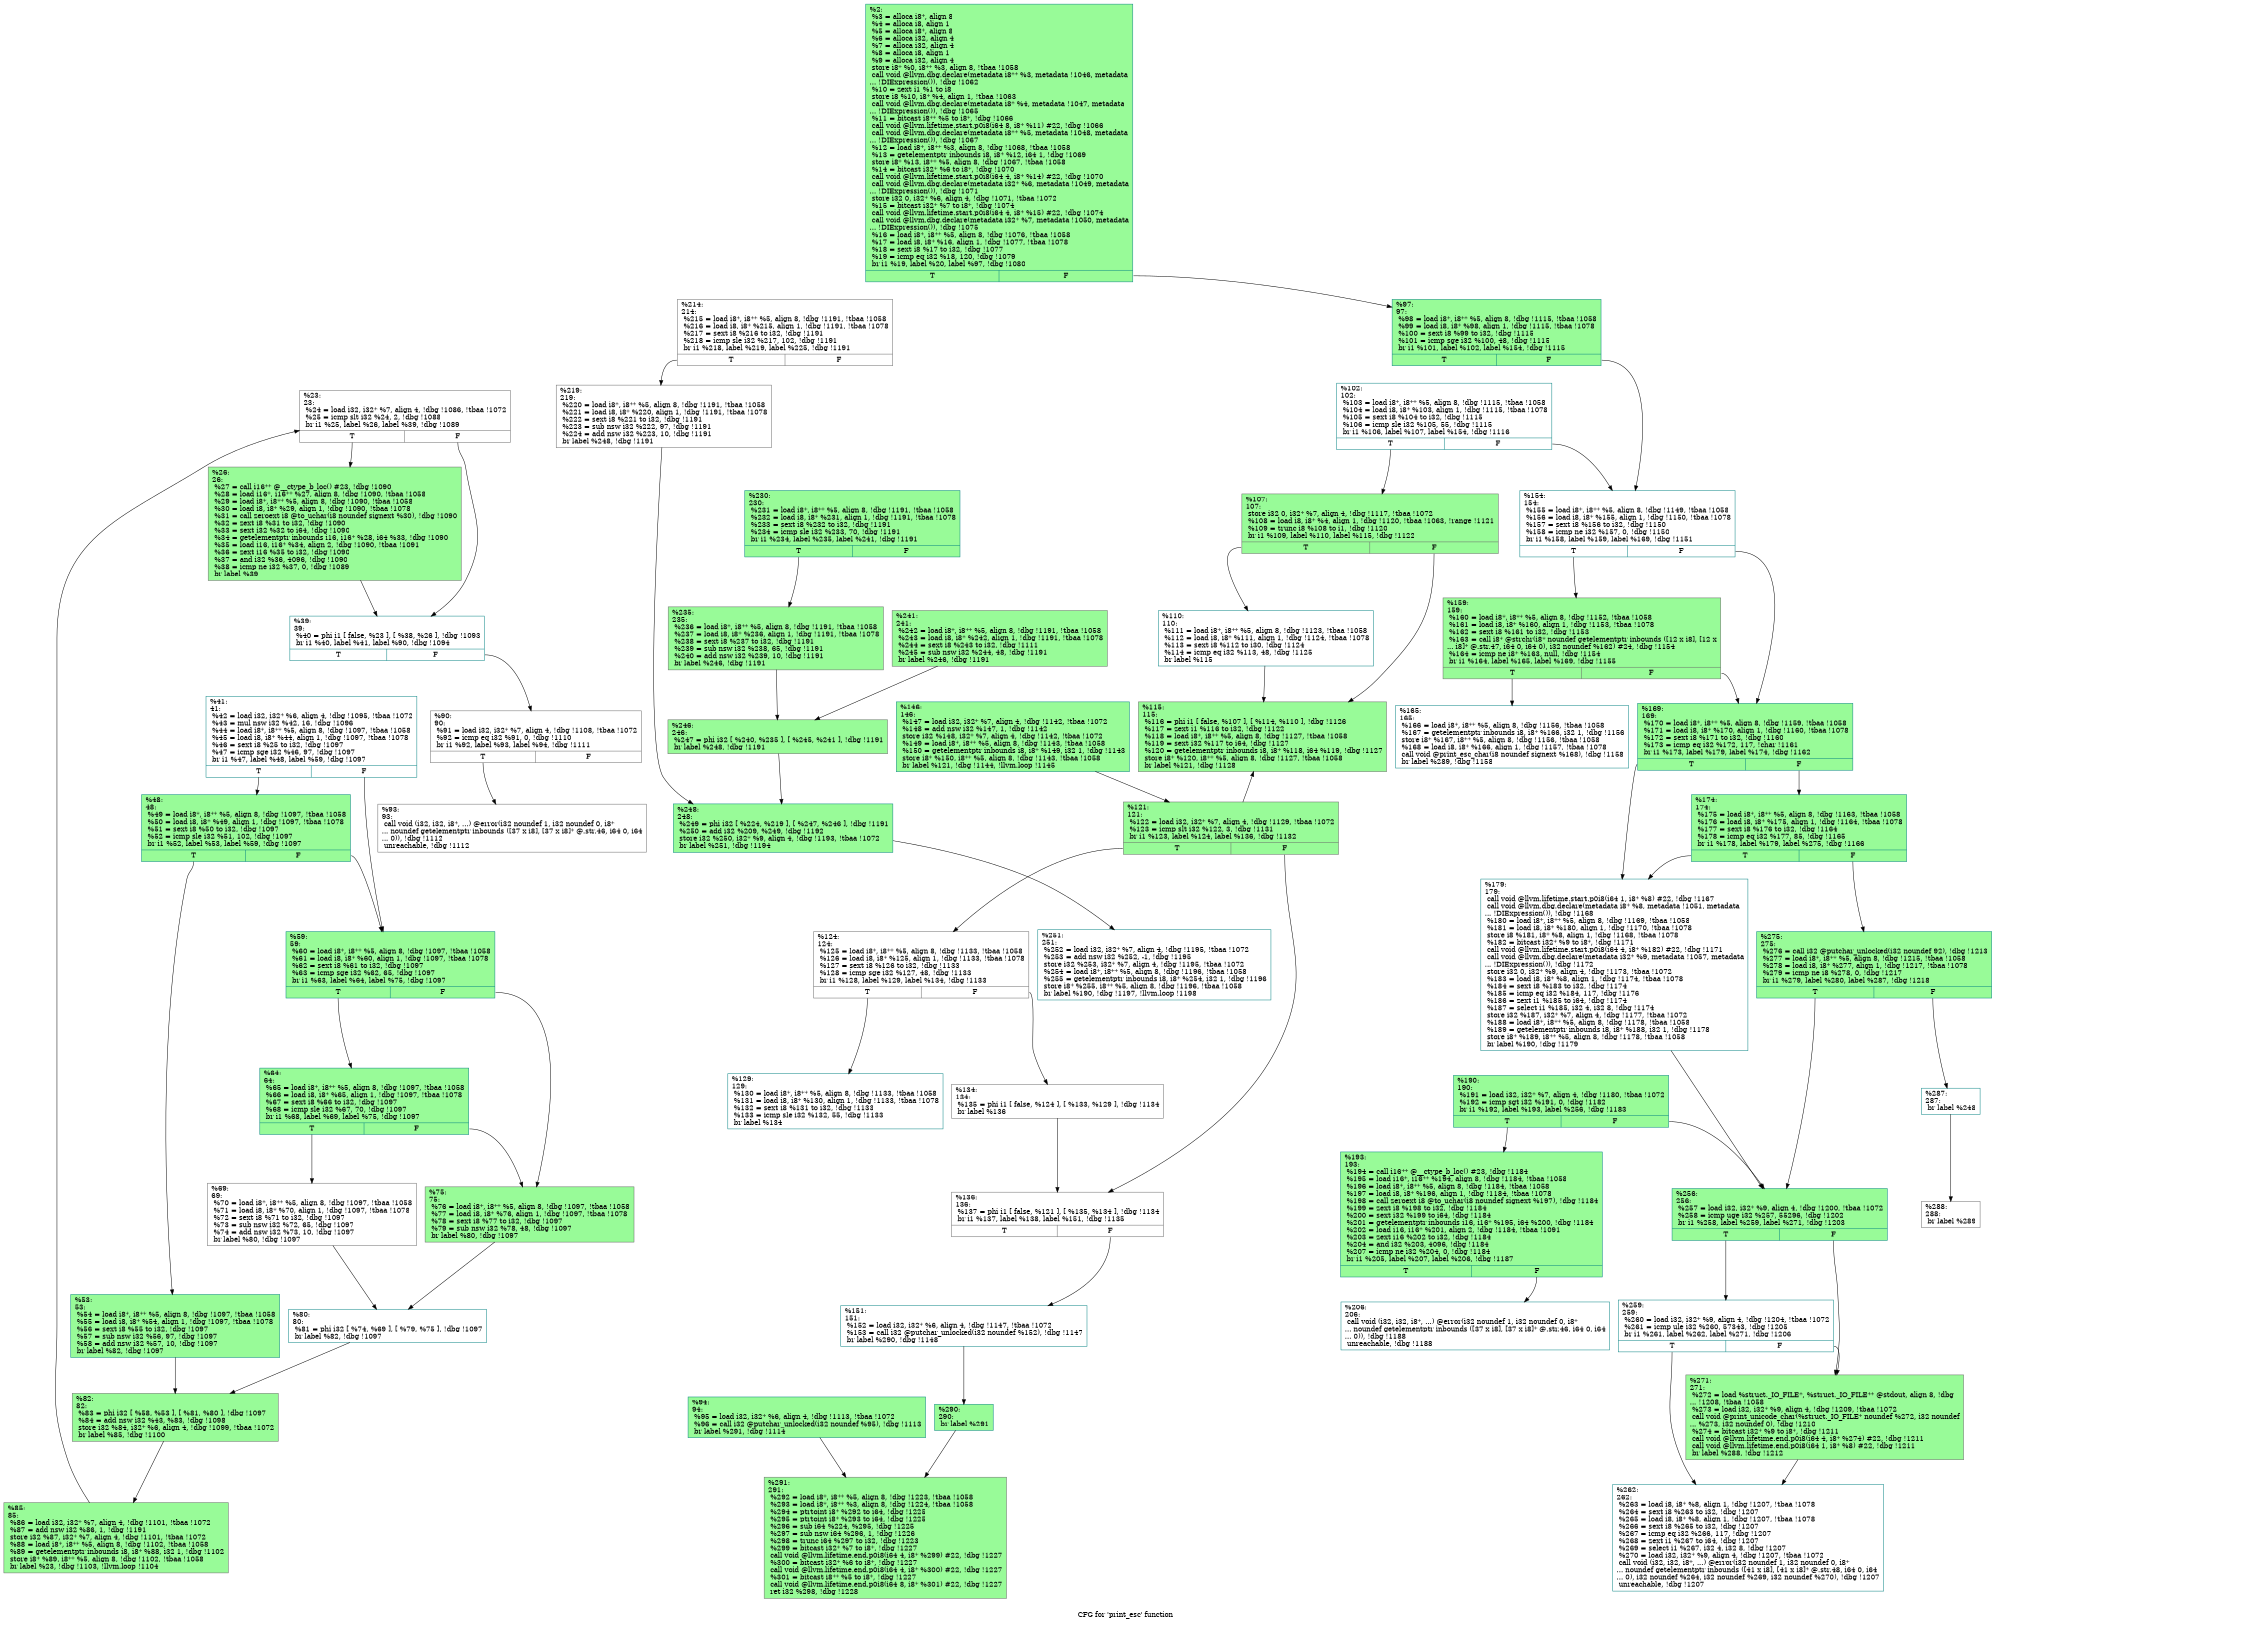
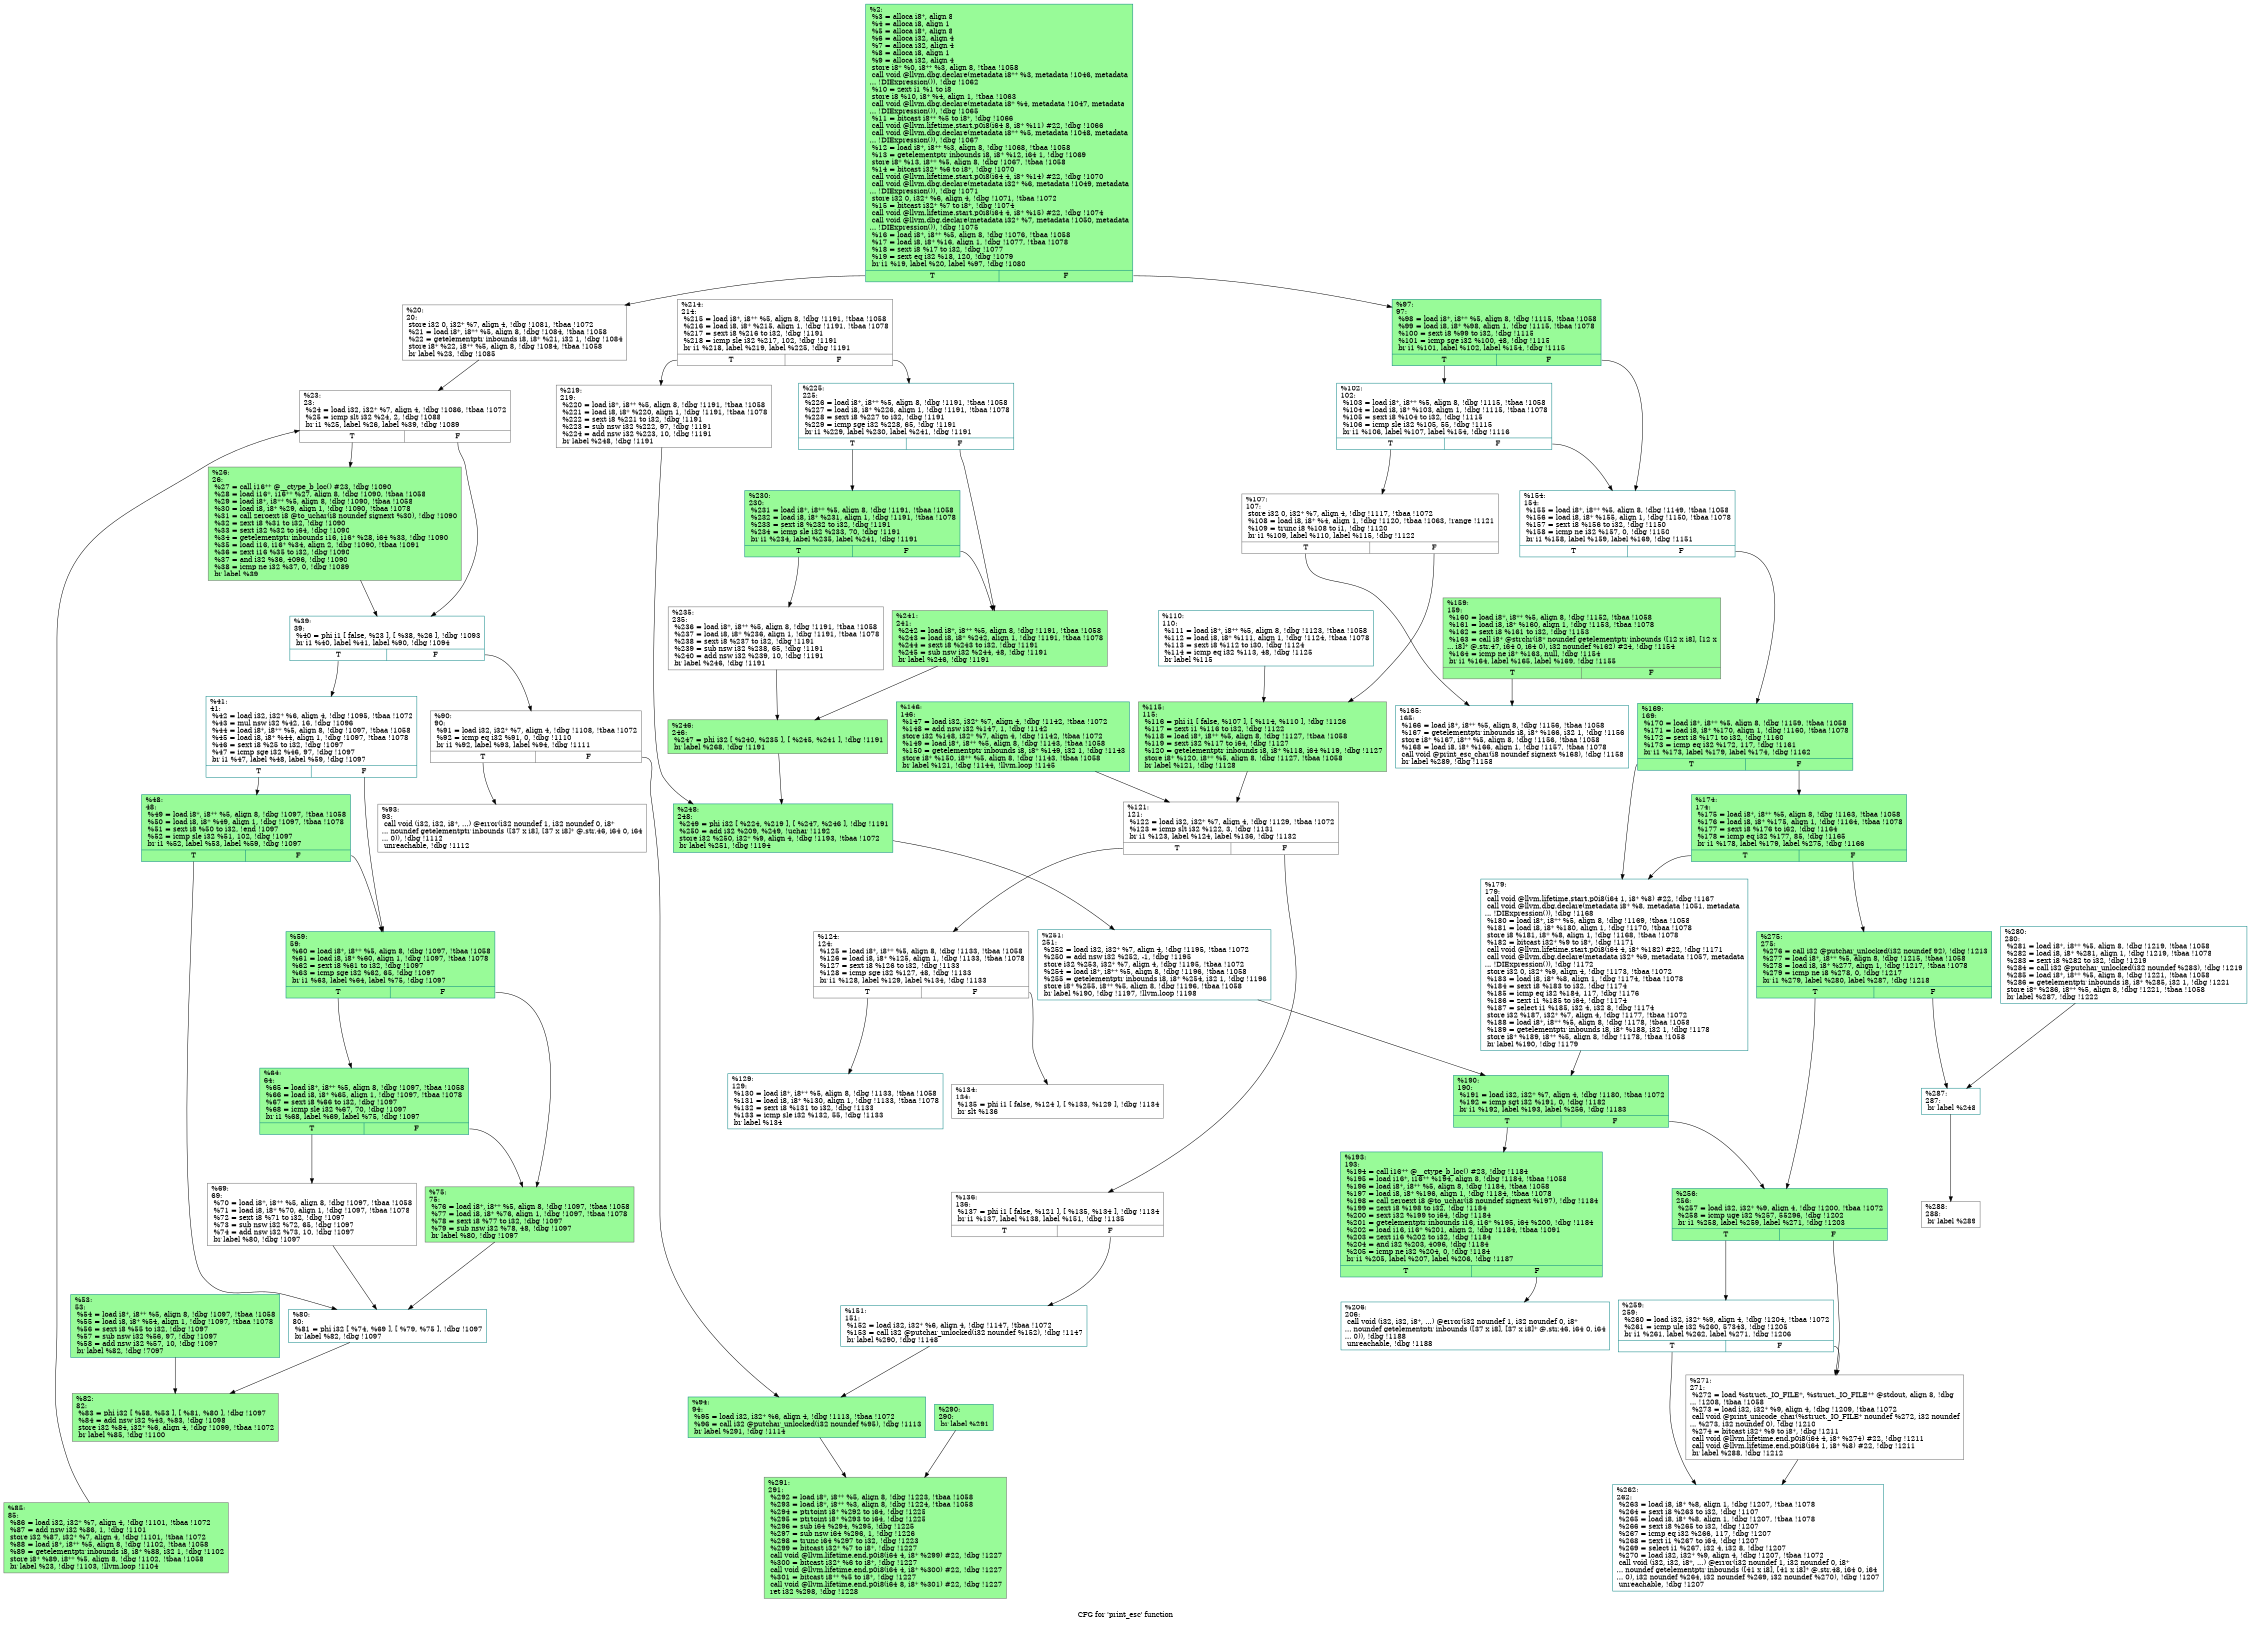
node "%2:": text "%19 = icmp eq i32 %18, 120, !dbg !1079" -> "%19 = sext eq i32 %18, 120, !dbg !1079"
node "%20:": added
edge "%97:" -> "%102:": added
node "%225:": added
node "%107:": fillcolor palegreen -> white
edge "%107:" -> "%110:": now "%107:" -> "%165:"
edge "%230:" -> "%241:": added
edge "%154:" -> "%159:": removed
node "%235:": fillcolor palegreen -> white
node "%241:": text "%244 = sext i8 %243 to i32, !dbg !1111" -> "%244 = sext i8 %243 to i32, !dbg !1191"
edge "%39:" -> "%41:": added
edge "%159:" -> "%169:": removed
node "%169:": text "%173 = icmp eq i32 %172, 117, !char !1161" -> "%173 = icmp eq i32 %172, 117, !dbg !1161"
node "%246:": text "br label %248, !dbg !1191" -> "br label %268, !dbg !1191"
edge "%121:" -> "%115:": reversed
node "%121:": fillcolor palegreen -> white
node "%48:": text "%51 = sext i8 %50 to i32, !dbg !1097" -> "%51 = sext i8 %50 to i32, !end !1097"
node "%174:": text "%177 = sext i8 %176 to i32, !dbg !1164" -> "%177 = sext i8 %176 to i62, !dbg !1164"
node "%248:": text "%250 = add i32 %209, %249, !dbg !1192" -> "%250 = add i32 %209, %249, !uchar !1192"
node "%251:": text "%253 = add nsw i32 %252, -1, !dbg !1195" -> "%250 = add nsw i32 %252, -1, !dbg !1195"
node "%280:": added
edge "%251:" -> "%190:": added
edge "%48:" -> "%53:": now "%48:" -> "%80:"
edge "%90:" -> "%94:": added
node "%134:": text "br label %136" -> "br slt %136"
edge "%179:" -> "%256:": now "%179:" -> "%190:"
edge "%134:" -> "%136:": removed
node "%193:": text "%207 = icmp ne i32 %204, 0, !dbg !1184" -> "%205 = icmp ne i32 %204, 0, !dbg !1184"
node "%53:": text "br label %82, !dbg !1097" -> "br label %82, !dbg !7097"
edge "%151:" -> "%290:": now "%151:" -> "%94:"
node "%271:": fillcolor palegreen -> white
edge "%82:" -> "%85:": removed
node "%262:": text "%264 = sext i8 %263 to i32, !dbg !1207" -> "%264 = sext i8 %263 to i32, !dbg !1107"
node "%291:": text "%296 = sub i64 %224, %295, !dbg !1225" -> "%296 = sub i64 %294, %295, !dbg !1225"
node "%85:": text "%87 = add nsw i32 %86, 1, !dbg !1191" -> "%87 = add nsw i32 %86, 1, !dbg !1101"
